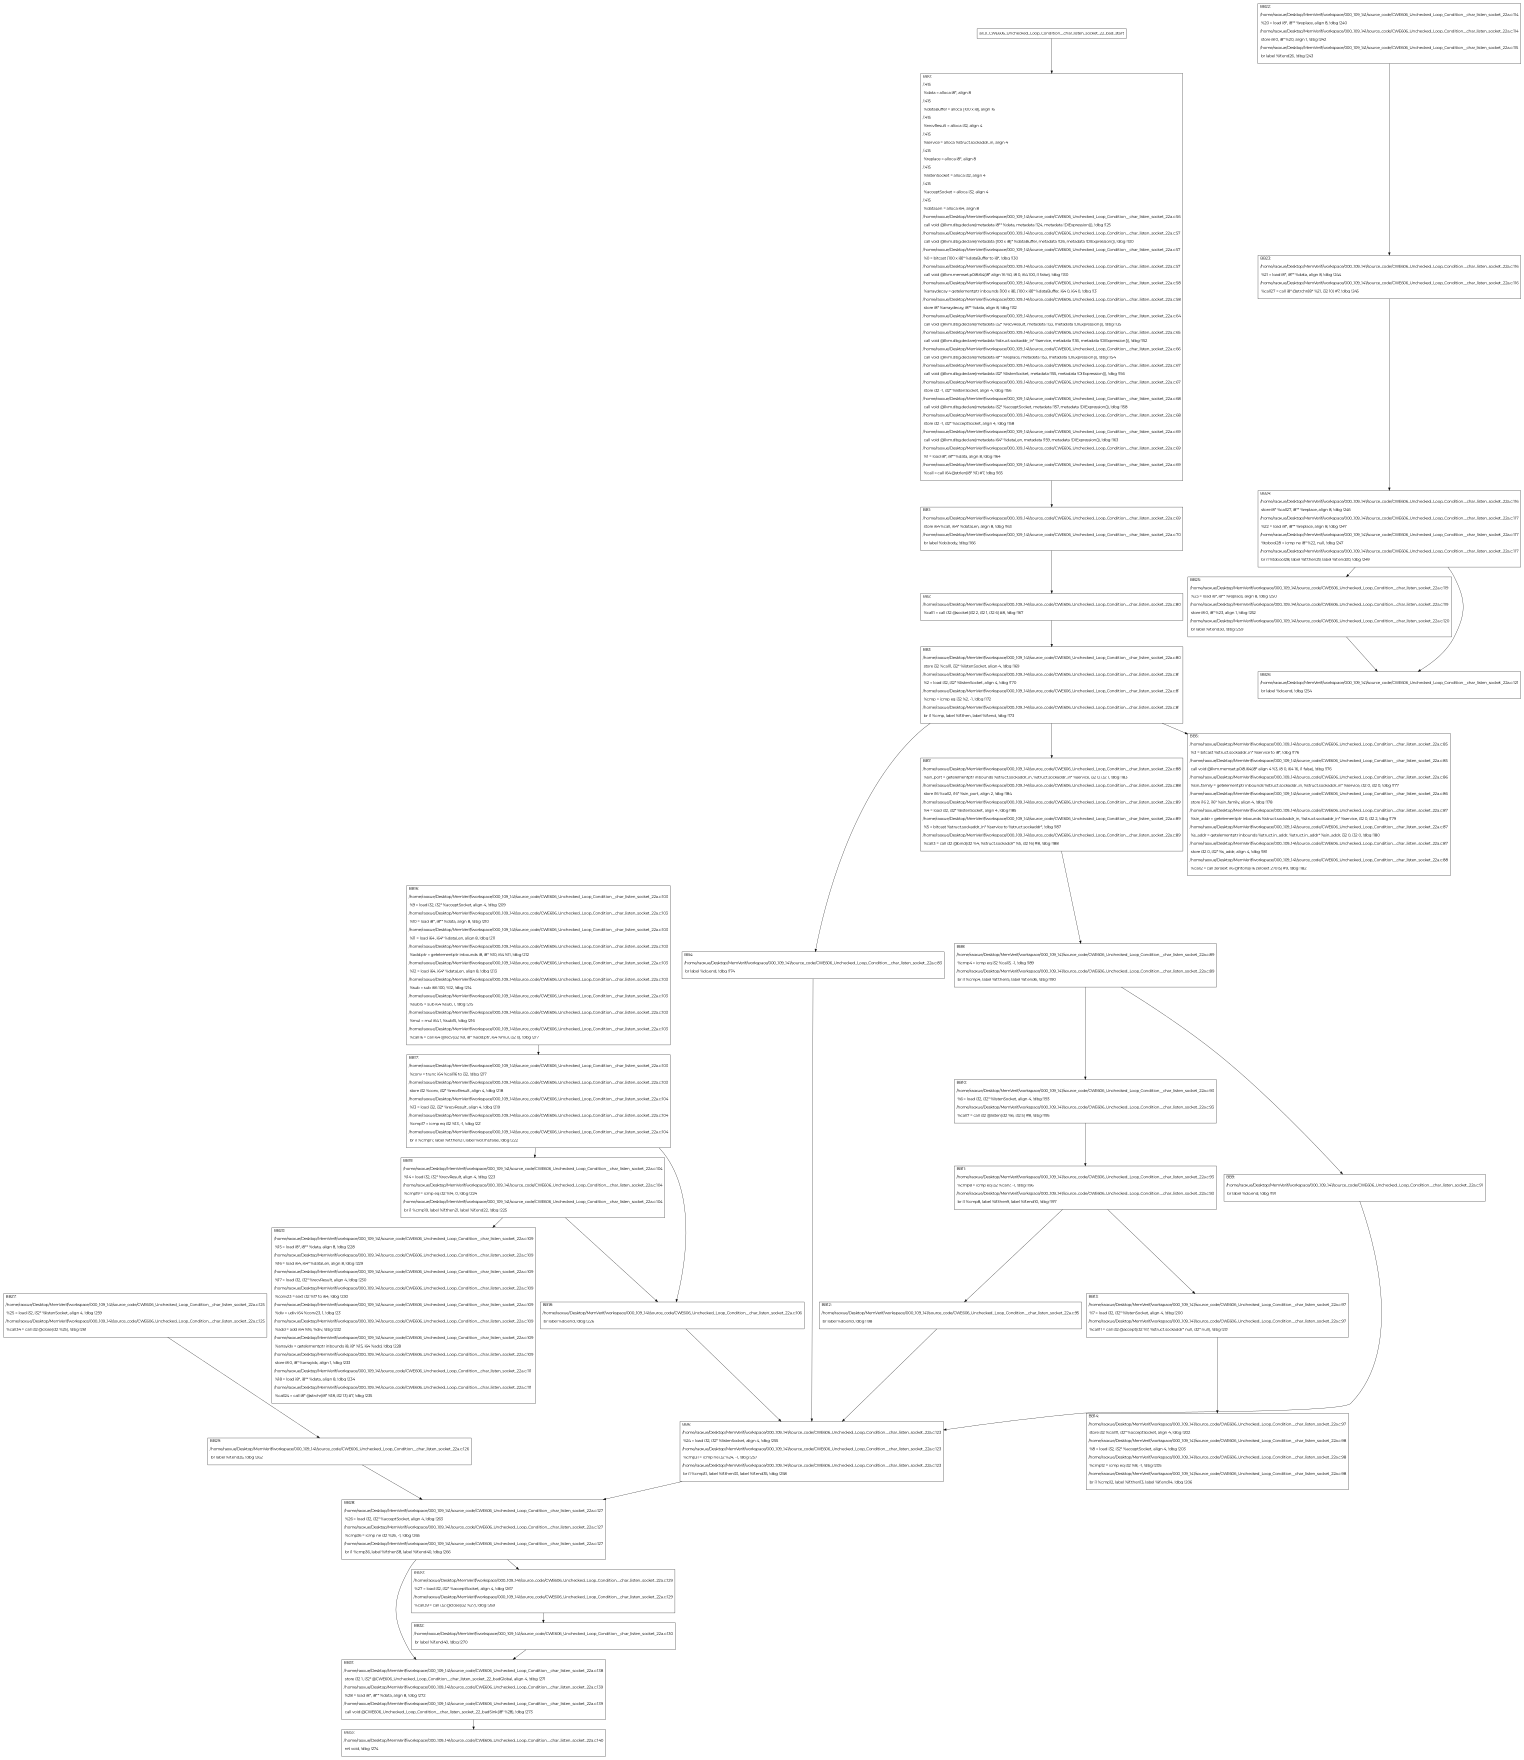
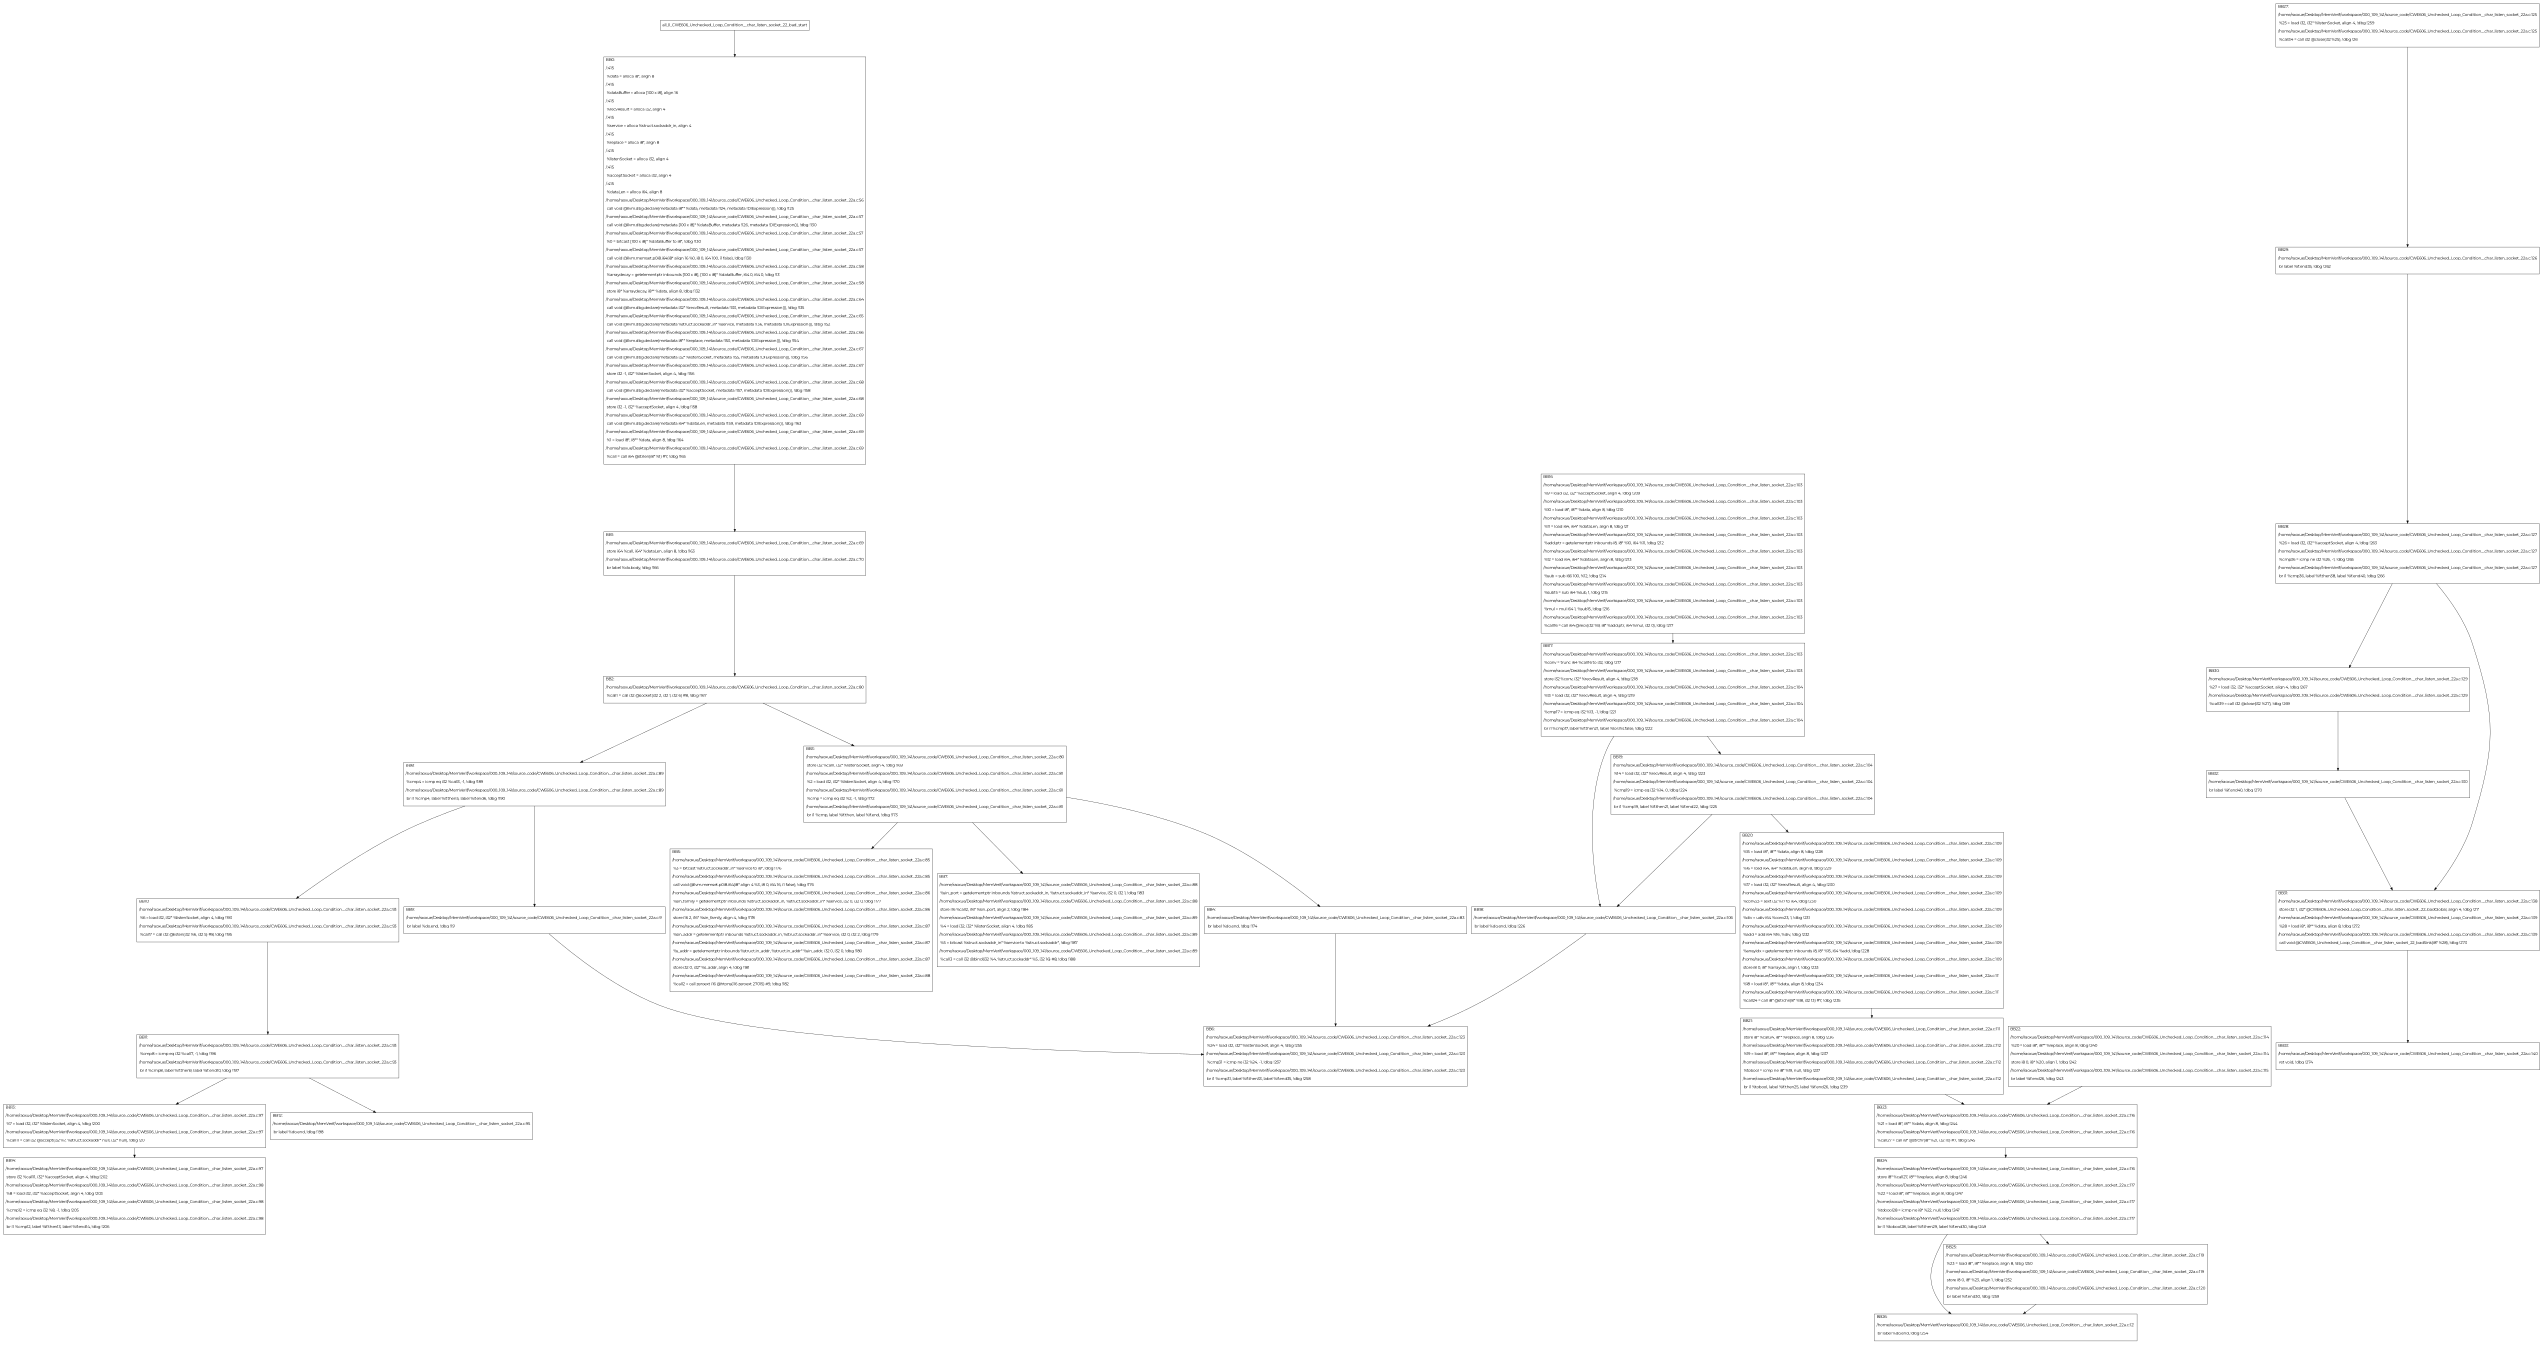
edge "BB7:" -> "BB8:": now "BB2:" -> "BB8:"
node "BB21:": added
edge "BB12:" -> "BB6:": removed
edge "BB6:" -> "BB28:": removed
